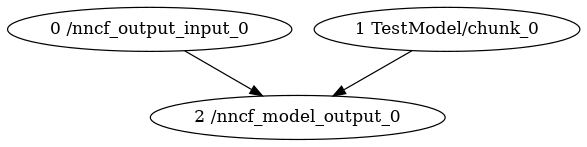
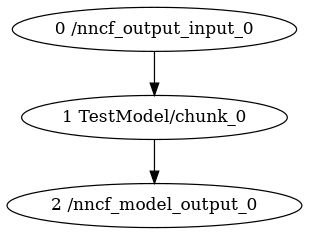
edge "0 /nncf_output_input_0" -> "2 /nncf_model_output_0": now "0 /nncf_output_input_0" -> "1 TestModel/chunk_0"
